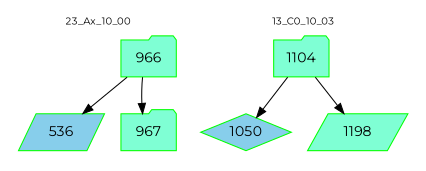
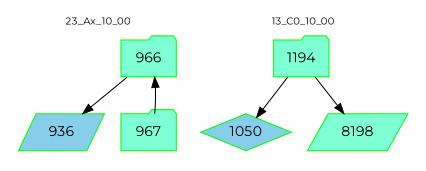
cluster "13_C0_10_03": label "13_C0_10_03" -> "13_C0_10_00"
node "1104": label "1104" -> "1194"
edge "966" -> "967": reversed
node "536": label "536" -> "936"
node "1198": label "1198" -> "8198"
